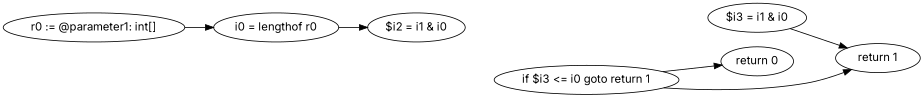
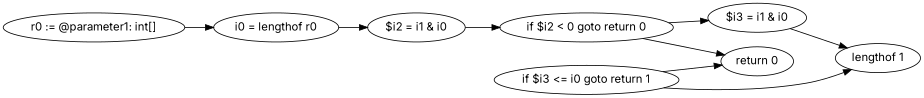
node "if $i2 < 0 goto return 0": added
node "return 1": label "return 1" -> "lengthof 1"
